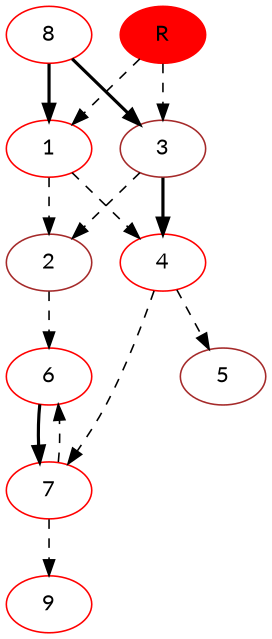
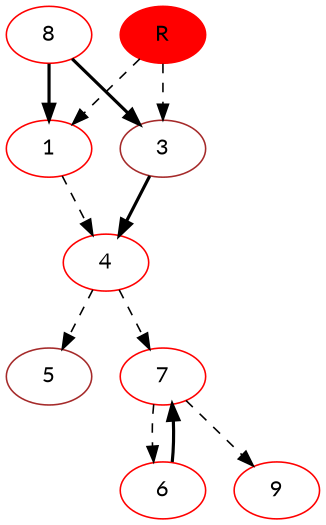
node "2": removed
